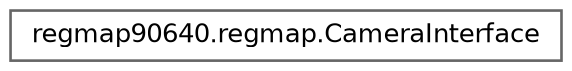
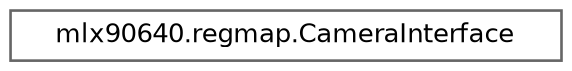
node "regmap90640.regmap.CameraInterface": label "regmap90640.regmap.CameraInterface" -> "mlx90640.regmap.CameraInterface"
